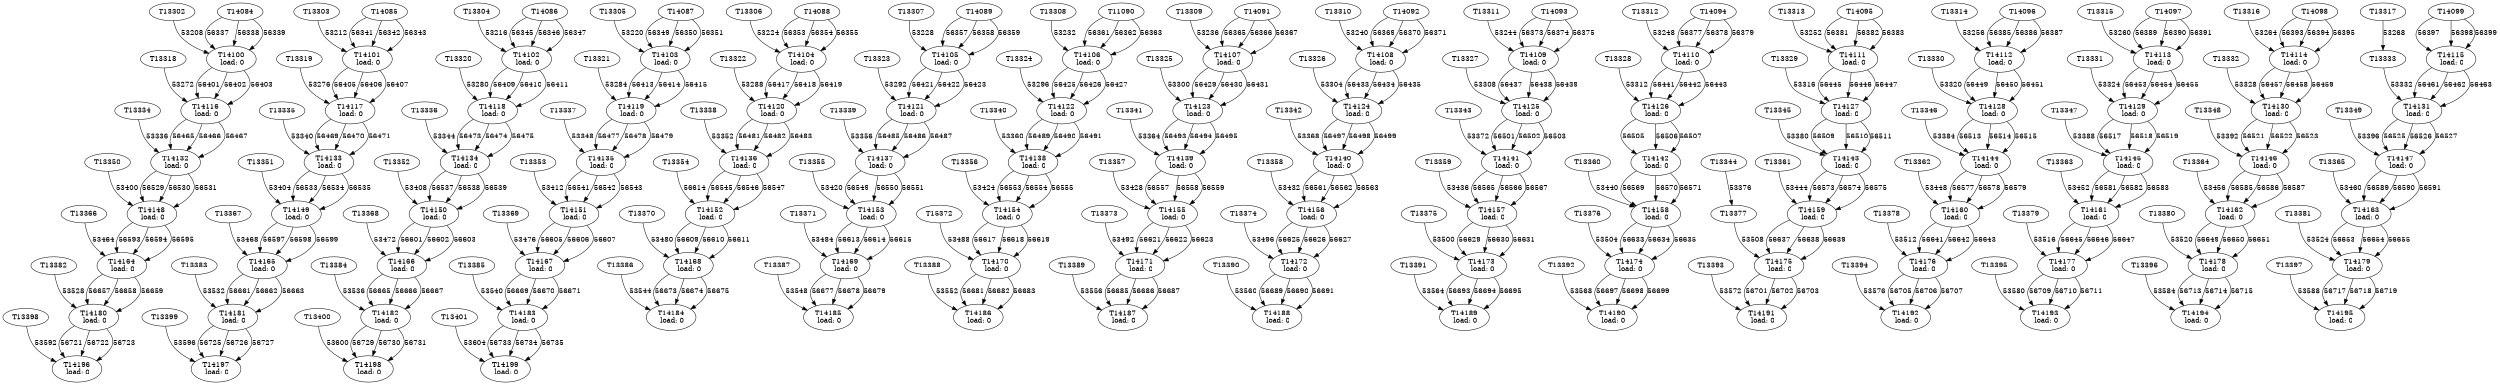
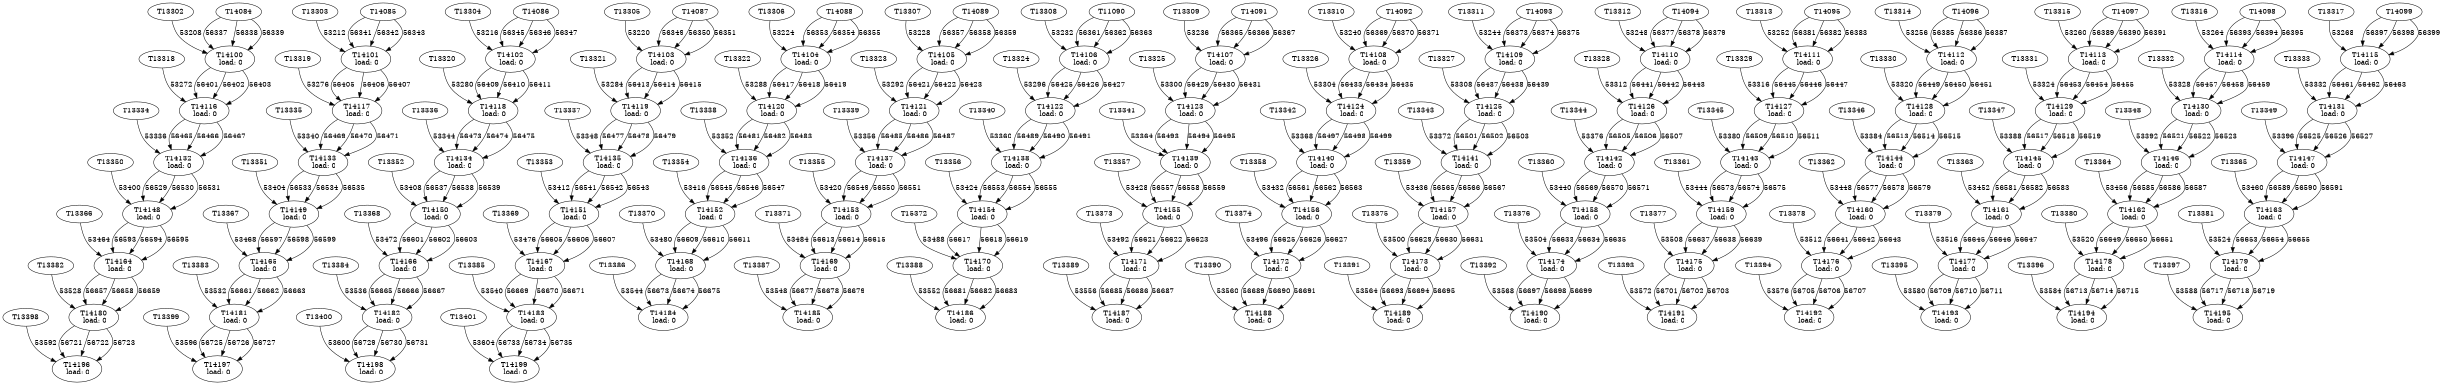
edge "T13317" -> "T13333": now "T13317" -> "T14115 load: 0"
edge "T13344" -> "T13377": now "T13344" -> "T14142 load: 0"
edge "T13354" -> "T14152 load: 0": label "56614" -> "53416"
